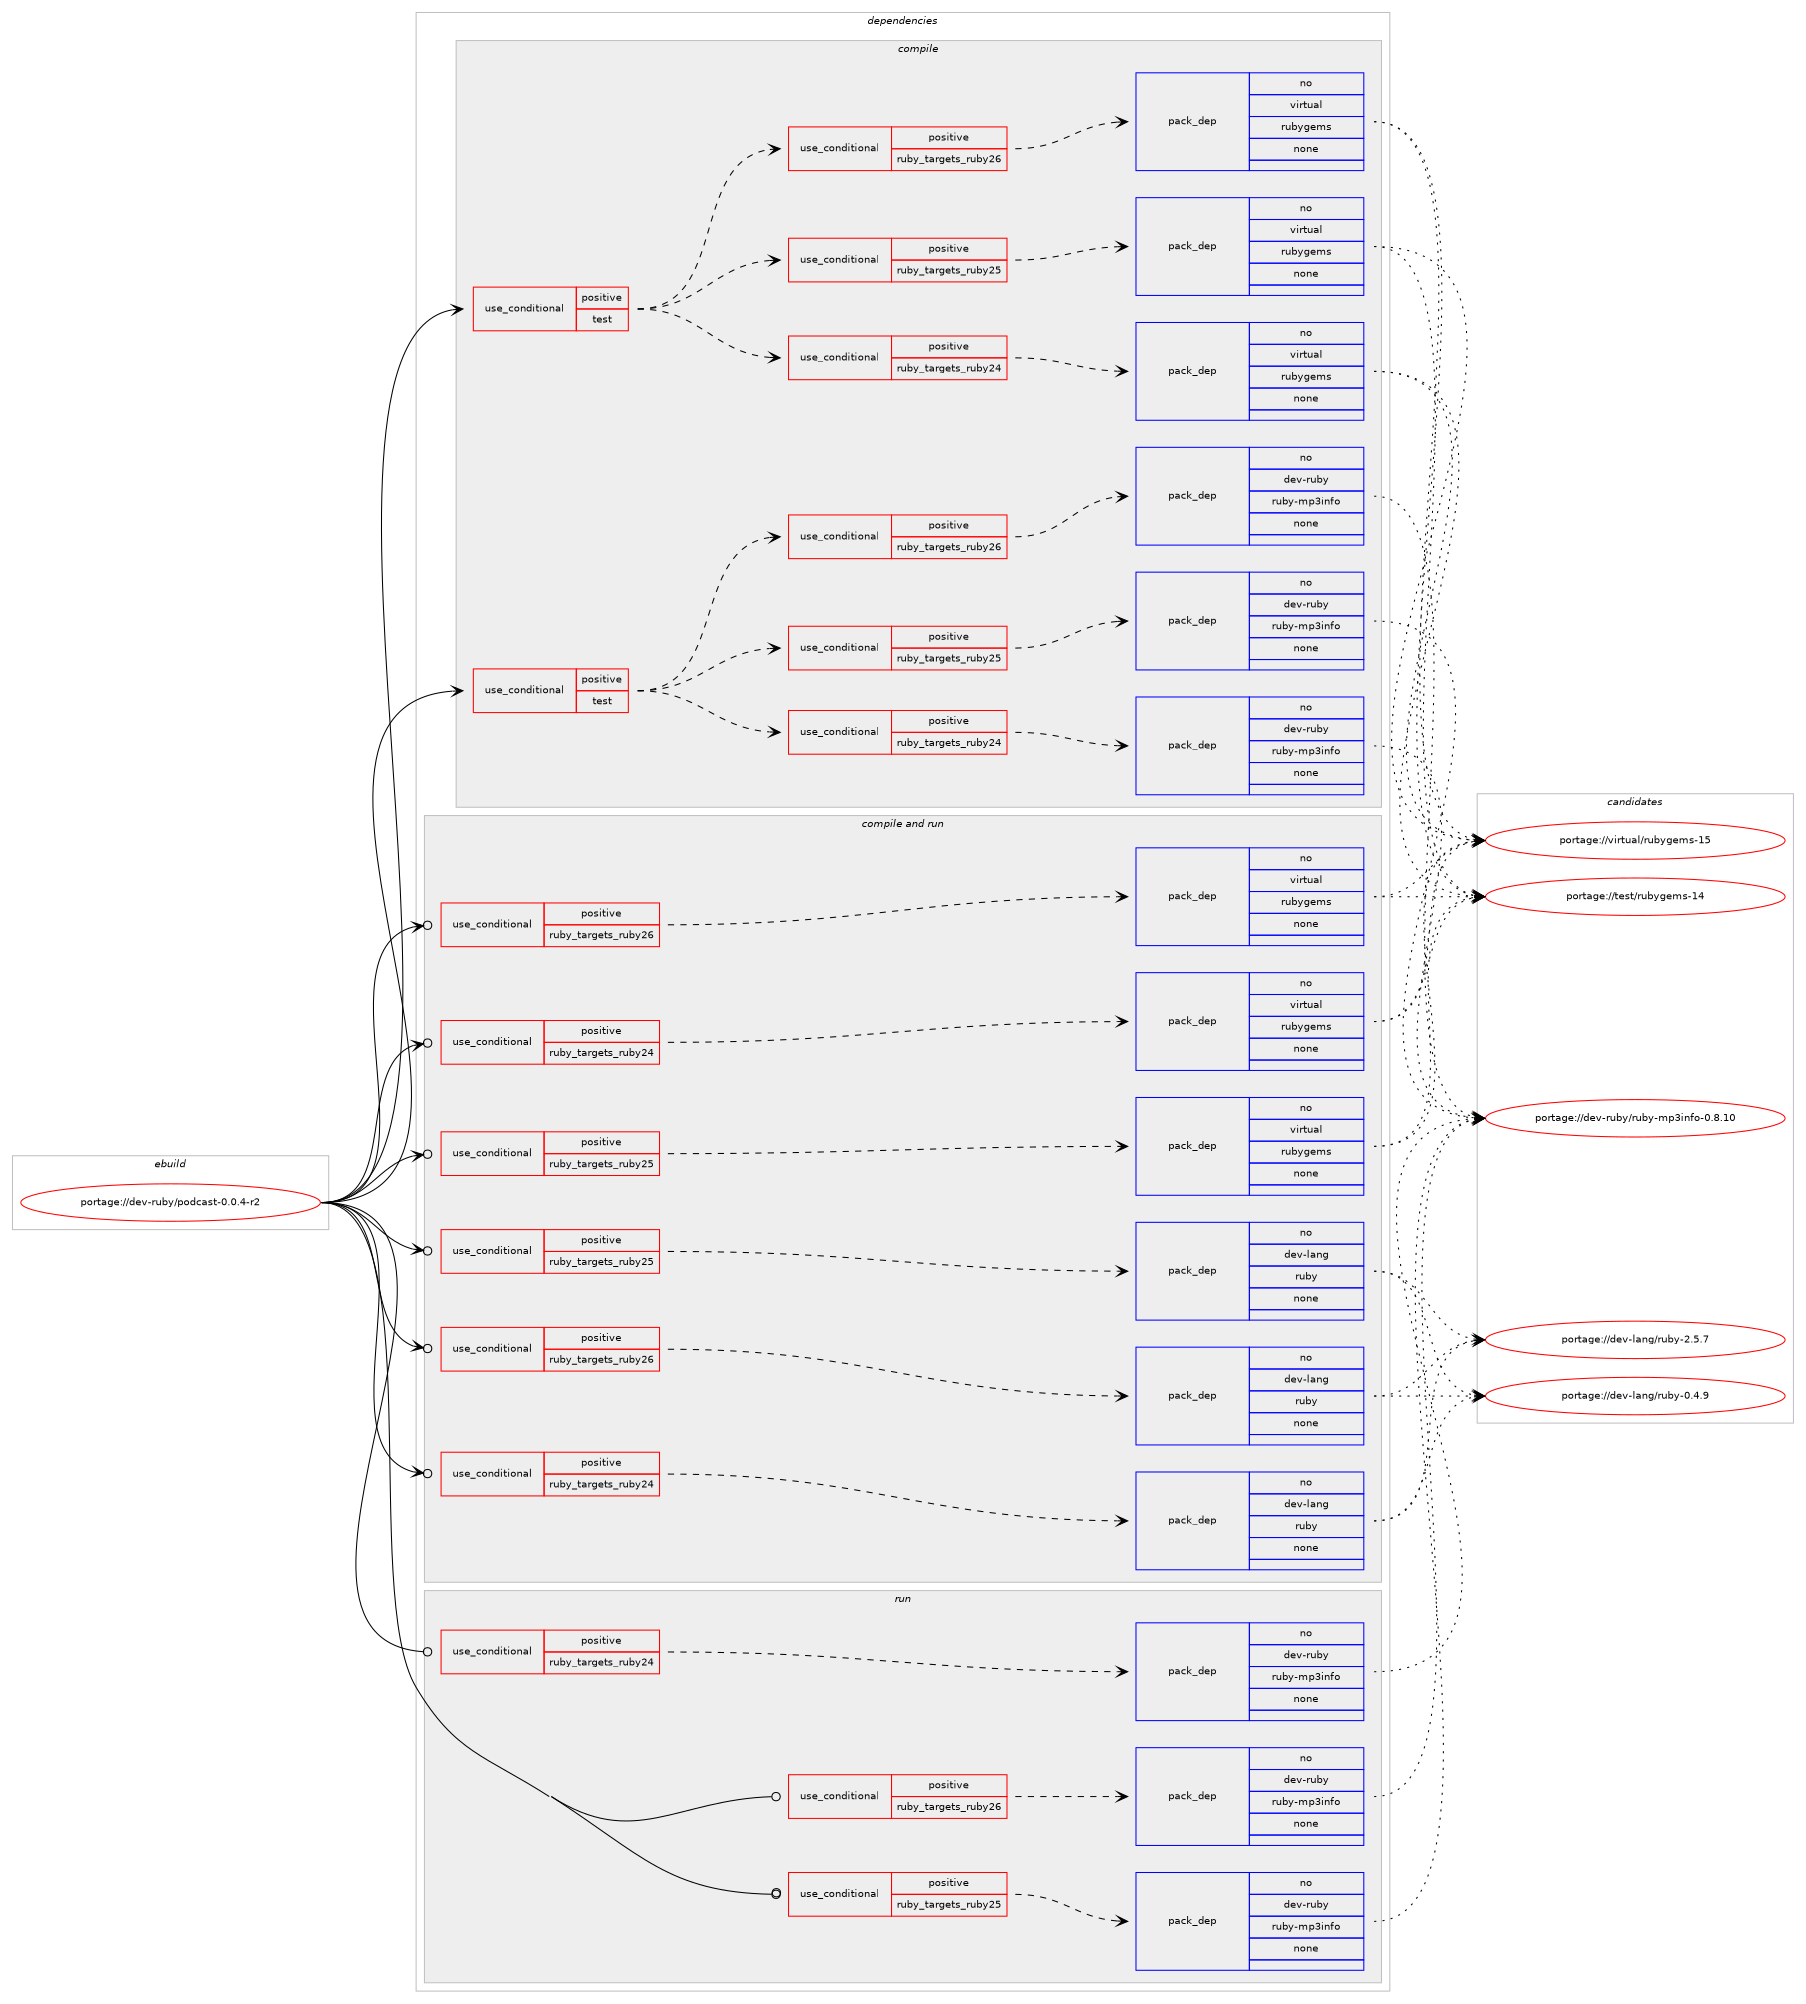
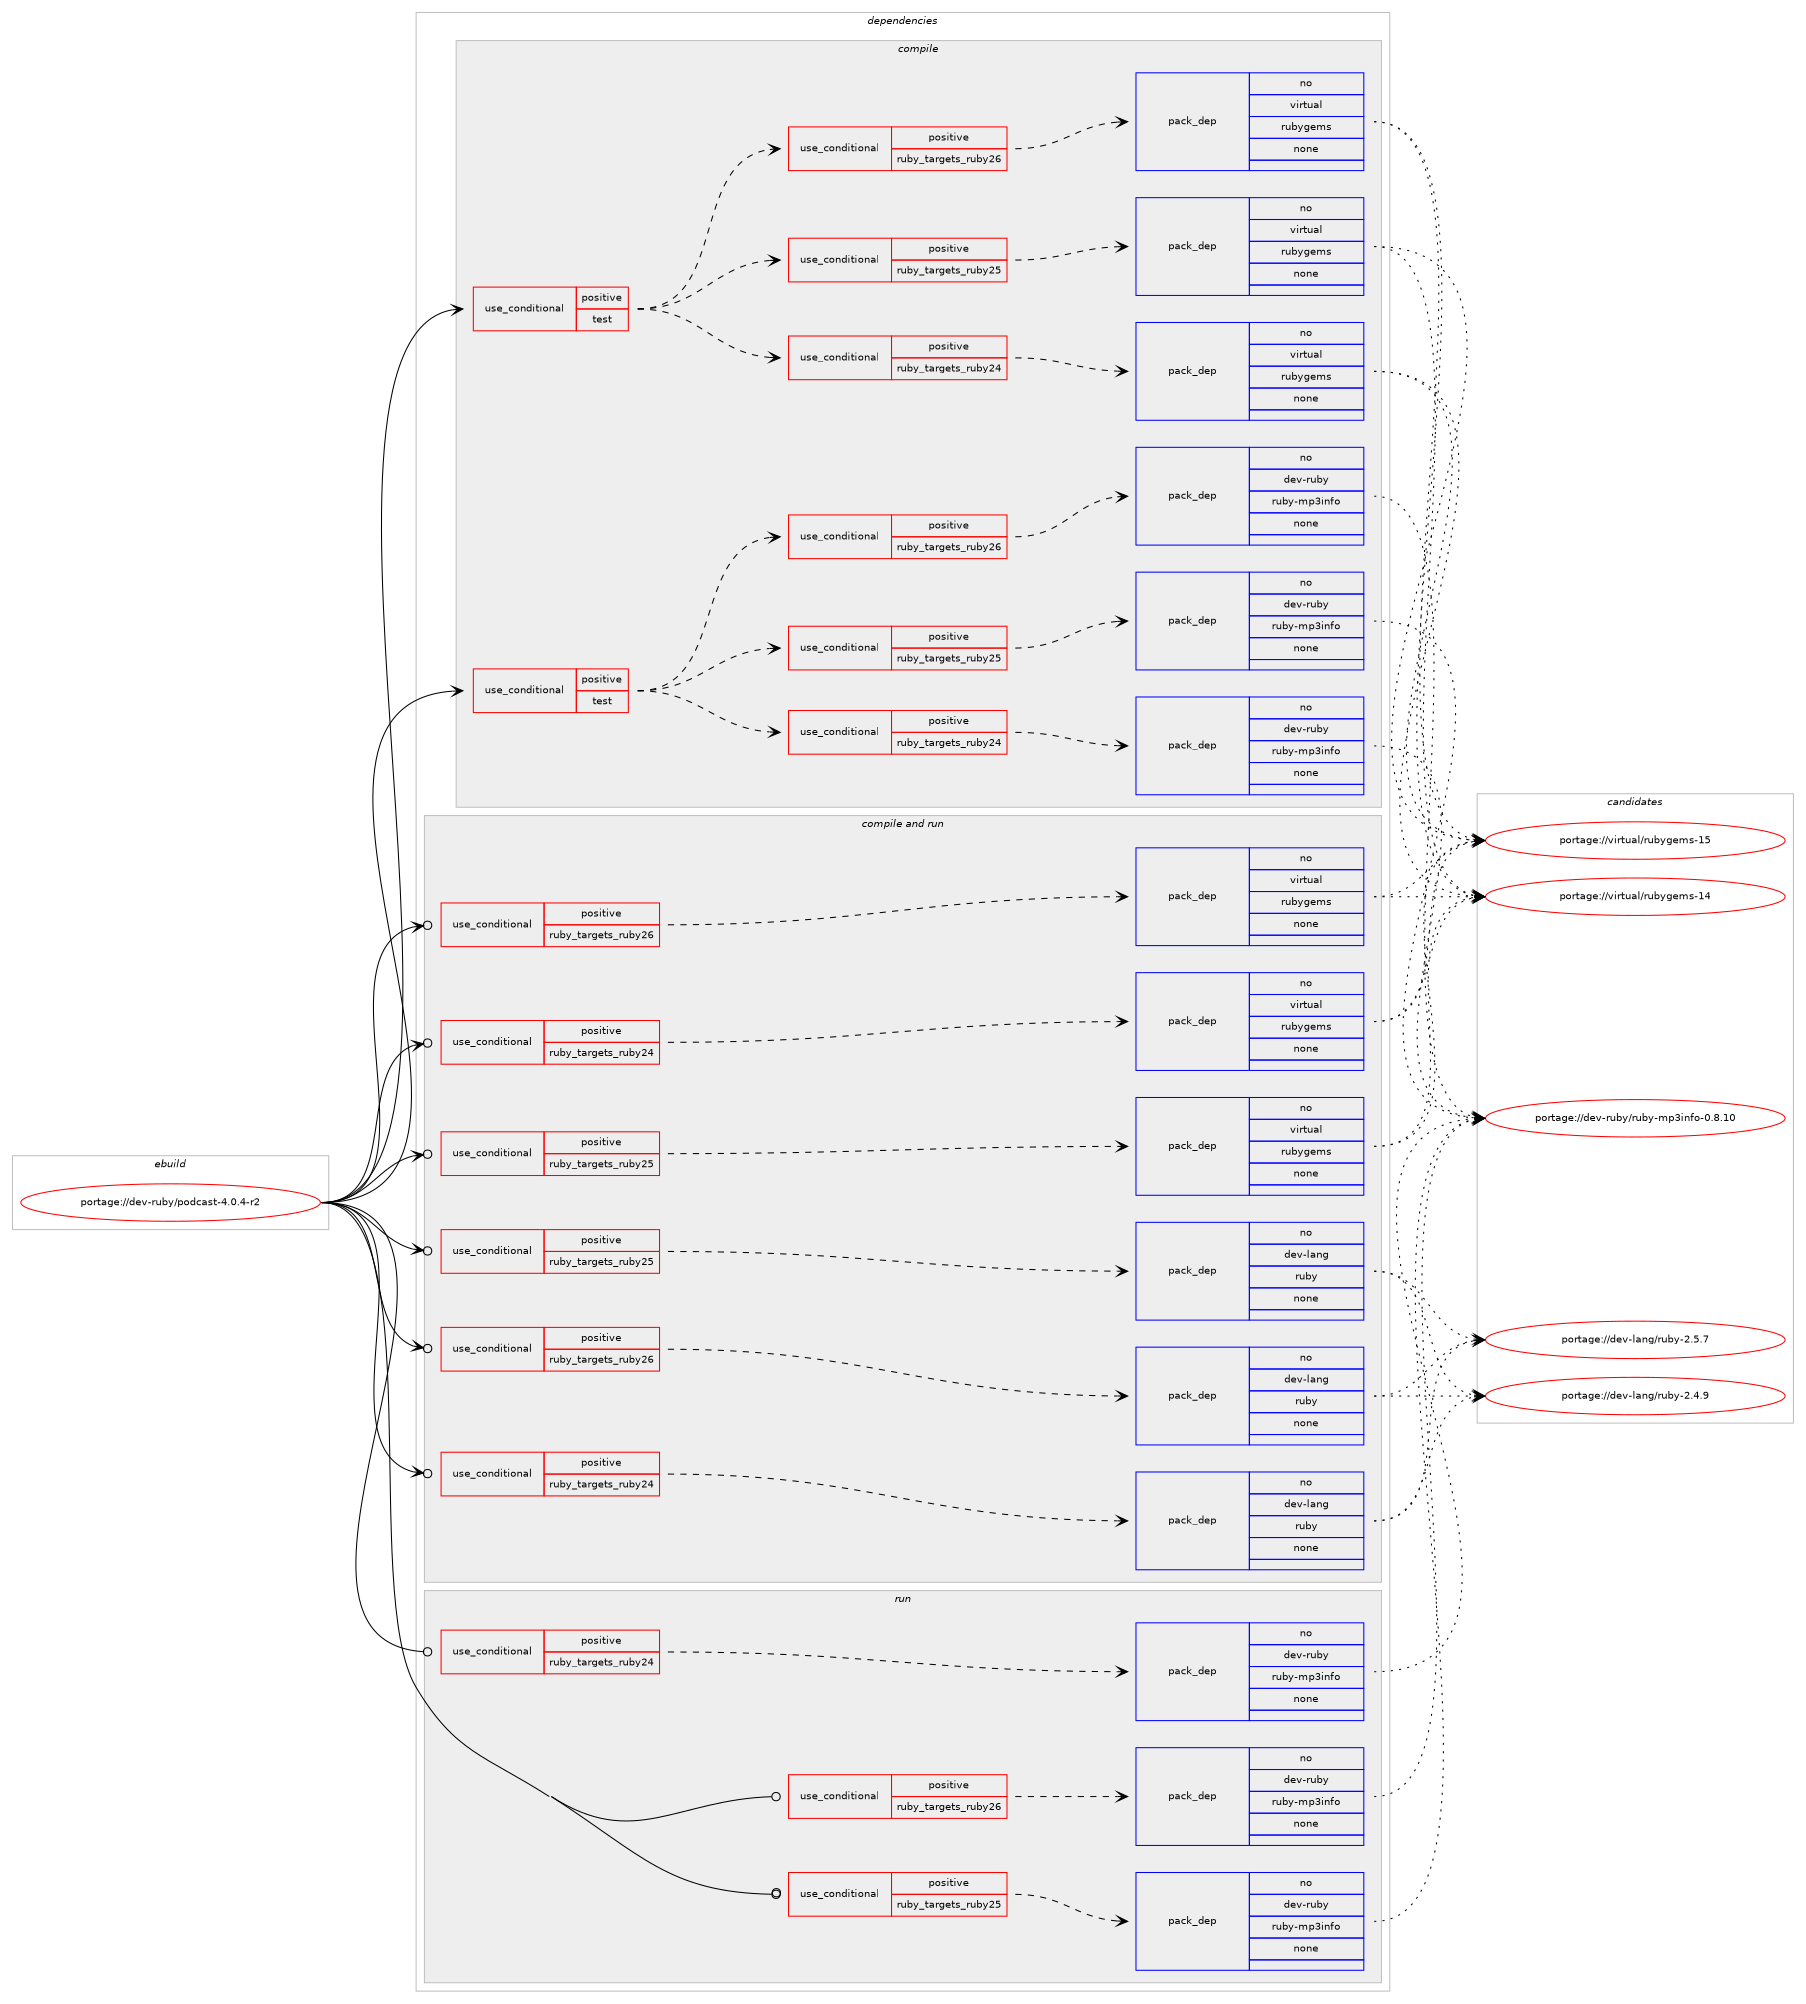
node "portage://test/rubygems-14": label "portage://test/rubygems-14" -> "portage://virtual/rubygems-14"
node "portage://dev-ruby/podcast-0.0.4-r2": label "portage://dev-ruby/podcast-0.0.4-r2" -> "portage://dev-ruby/podcast-4.0.4-r2"
node "portage://dev-lang/ruby-0.4.9": label "portage://dev-lang/ruby-0.4.9" -> "portage://dev-lang/ruby-2.4.9"
